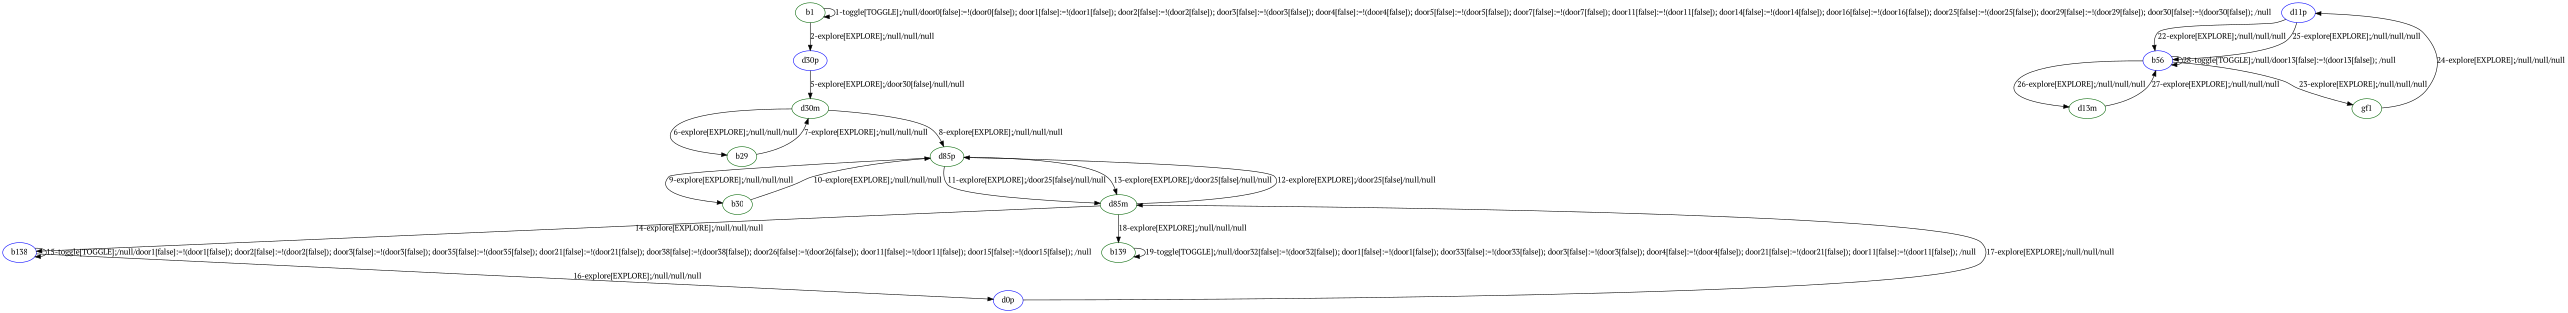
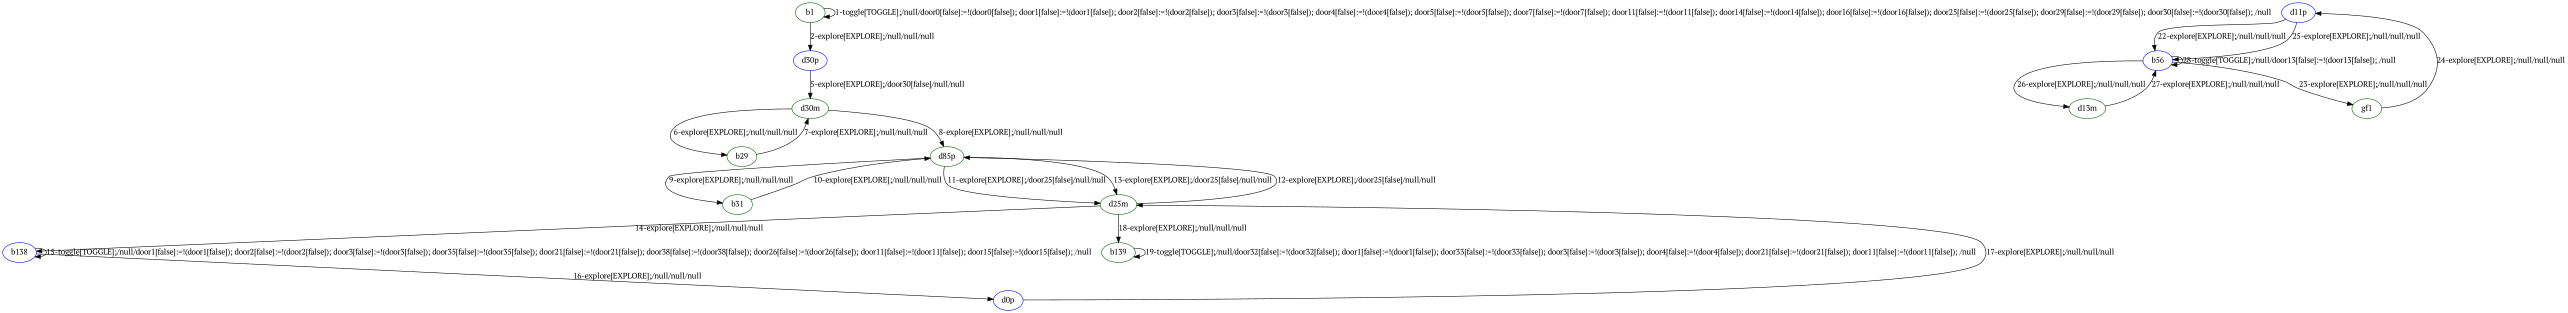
node "b30": label "b30" -> "b31"
node "d85m": label "d85m" -> "d25m"
